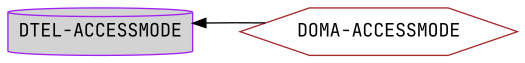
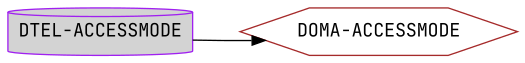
edge "DOMA-ACCESSMODE" -> "DTEL-ACCESSMODE": reversed
